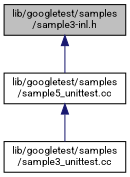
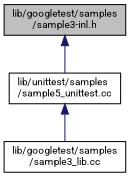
node "lib/googletest/samples /sample5_unittest.cc": label "lib/googletest/samples /sample5_unittest.cc" -> "lib/unittest/samples /sample5_unittest.cc"
node "lib/googletest/samples /sample3_unittest.cc": label "lib/googletest/samples /sample3_unittest.cc" -> "lib/googletest/samples /sample3_lib.cc"
